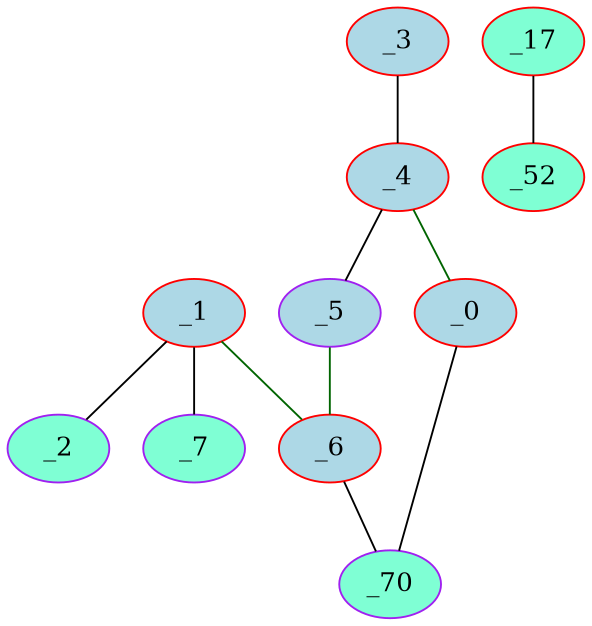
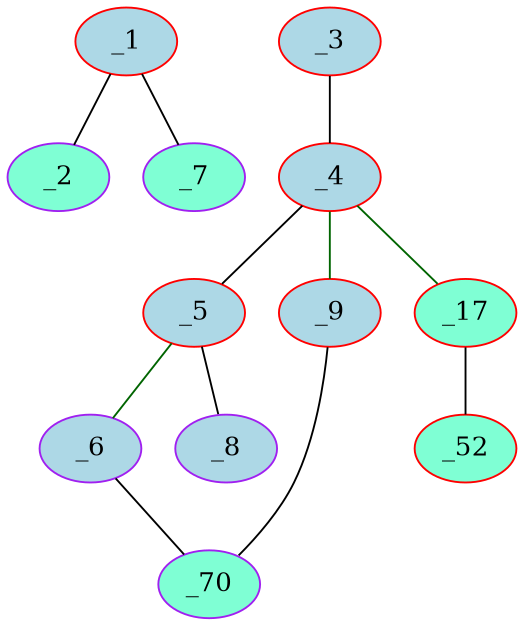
edge "_4" -- "_17": added
node "_5": color purple -> red
node "_0": label "_0" -> "_9"
edge "_1" -- "_6": removed
node "_8": added
node "_6": color red -> purple
